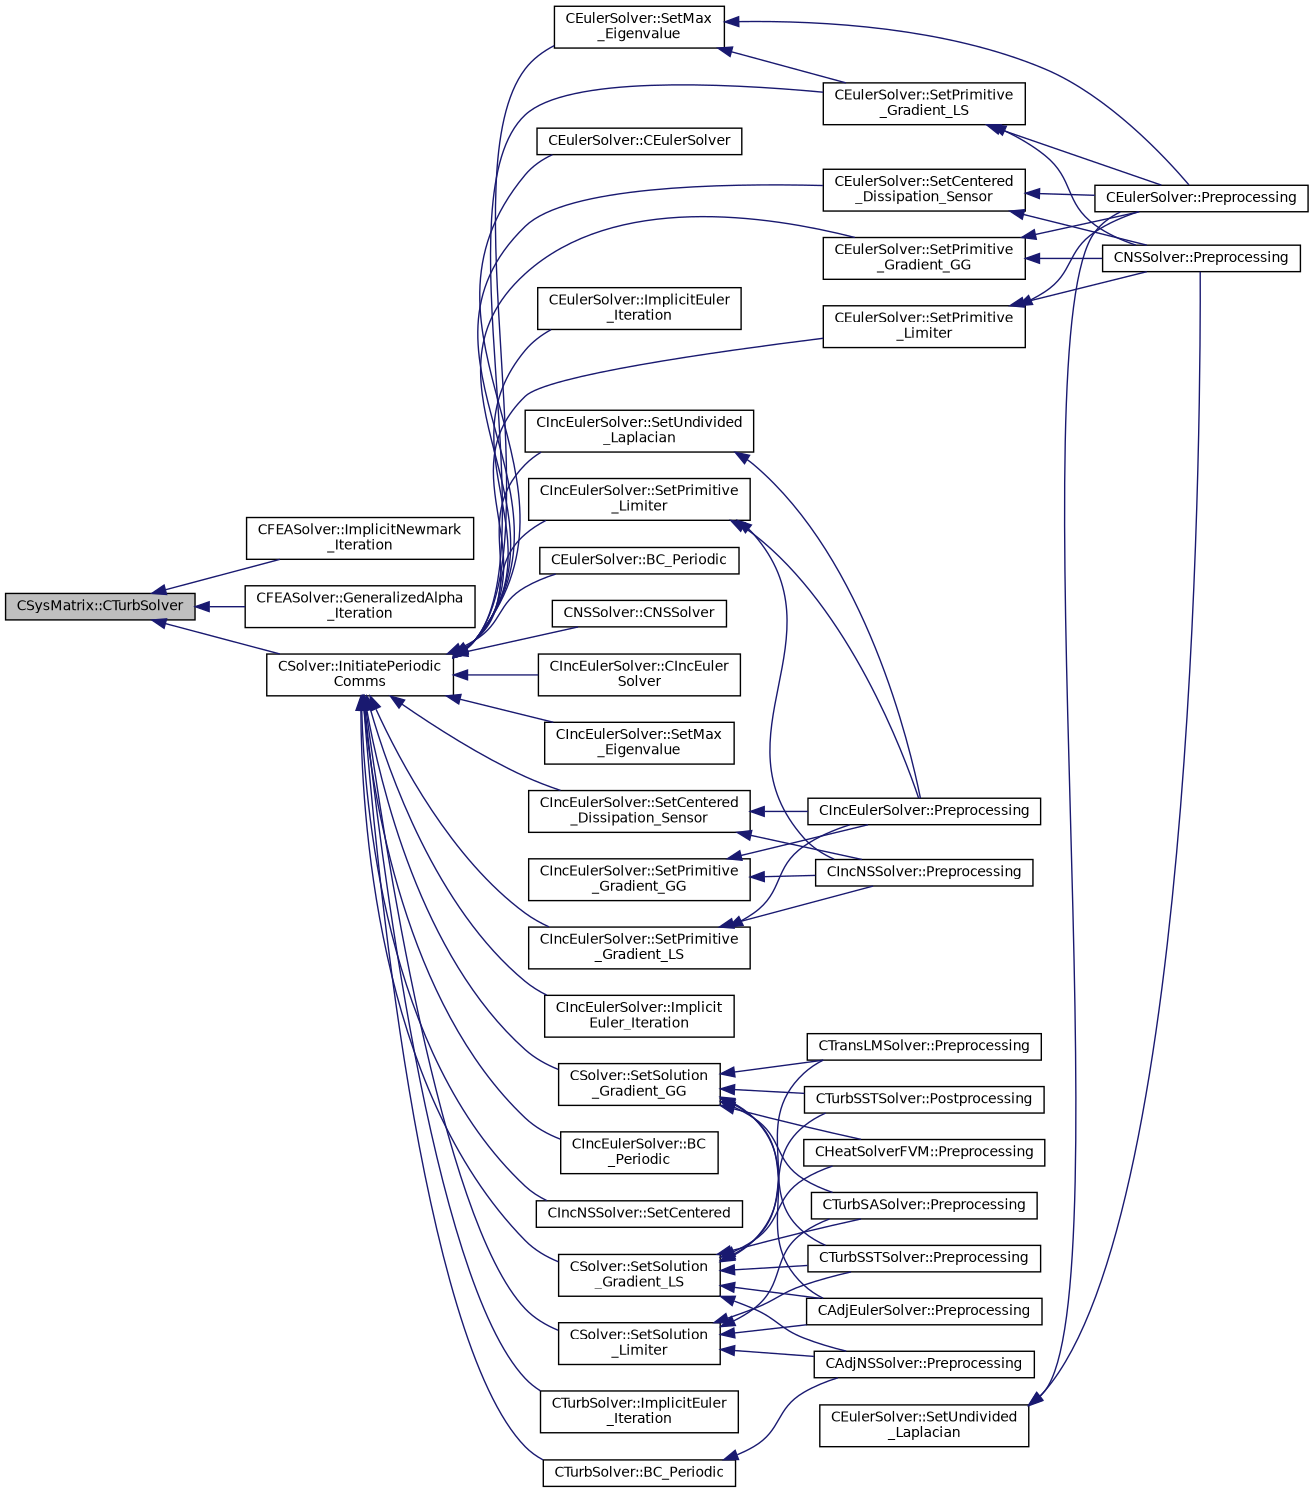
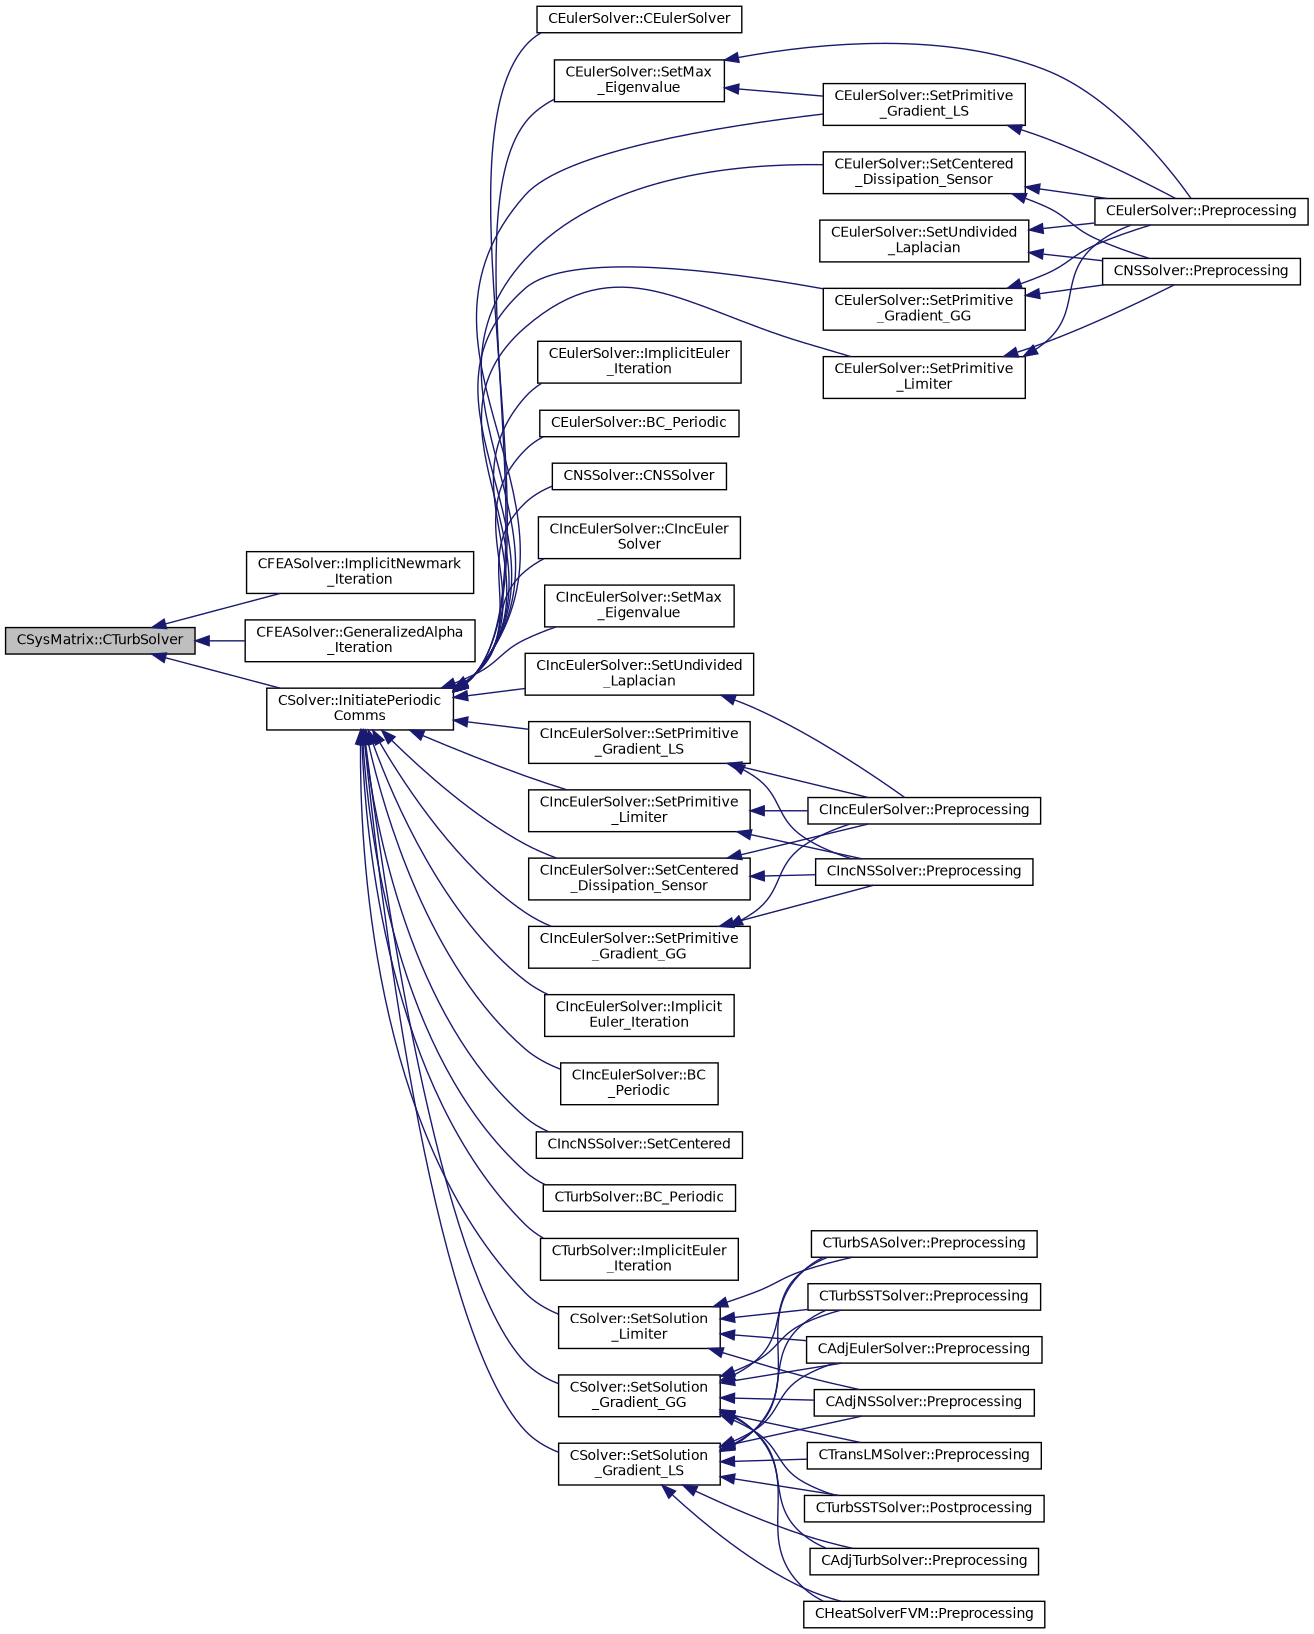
edge "CNSSolver::Preprocessing" -> "CEulerSolver::SetPrimitive _Gradient_LS": removed
edge "CIncEulerSolver::SetPrimitive _Gradient_GG" -> "CSolver::InitiatePeriodic Comms": added
edge "CAdjNSSolver::Preprocessing" -> "CTurbSolver::BC_Periodic": now "CAdjNSSolver::Preprocessing" -> "CSolver::SetSolution _Gradient_GG"
node "CAdjTurbSolver::Preprocessing": added
